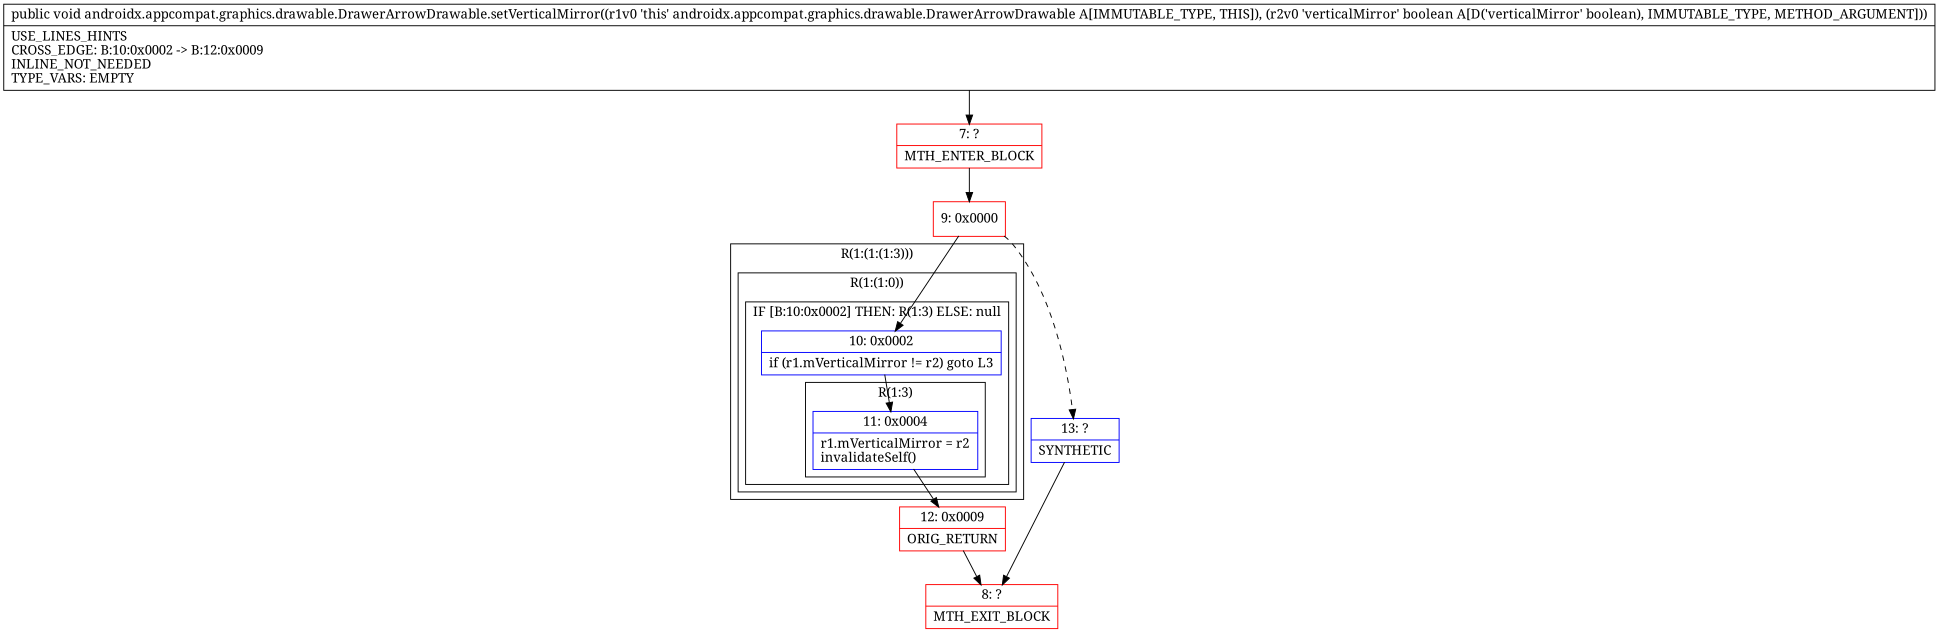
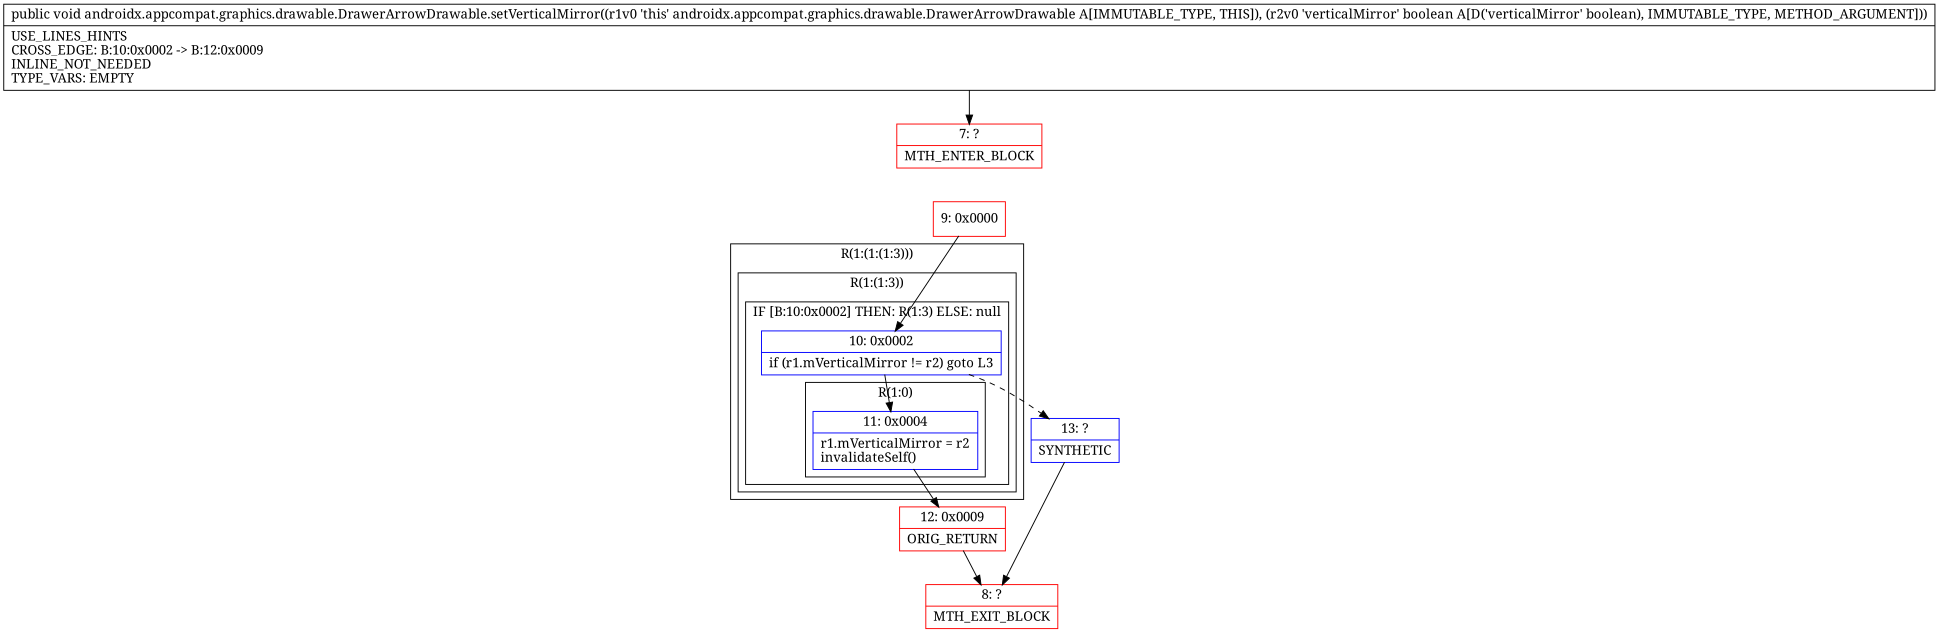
edge "7: ?" -> "9: 0x0000": removed
cluster "R(1:(1:0))": label "R(1:(1:0))" -> "R(1:(1:3))"
edge "9: 0x0000" -> "13: ?": now "10: 0x0002" -> "13: ?"
cluster "R(1:3)": label "R(1:3)" -> "R(1:0)"
